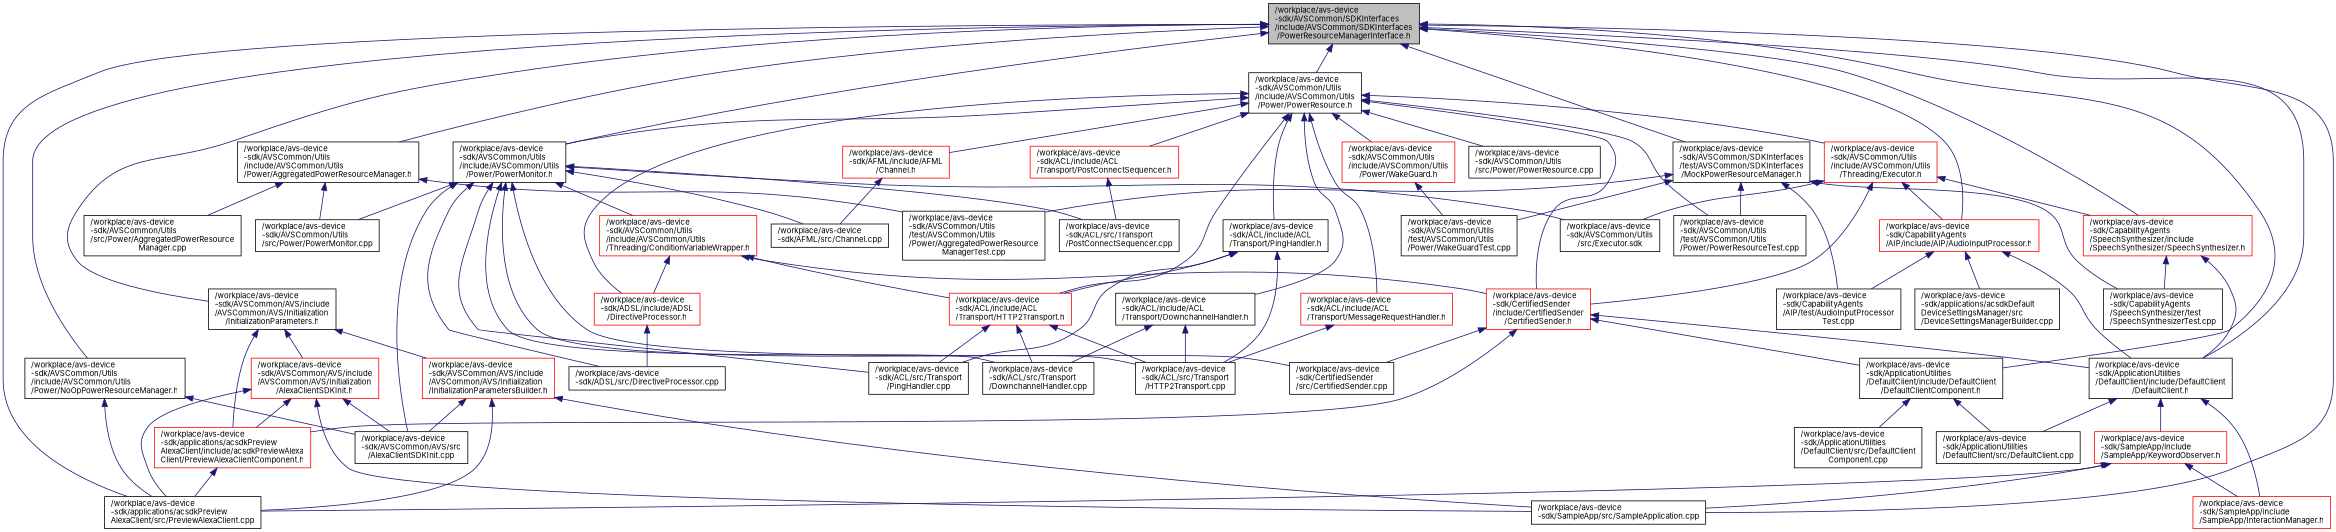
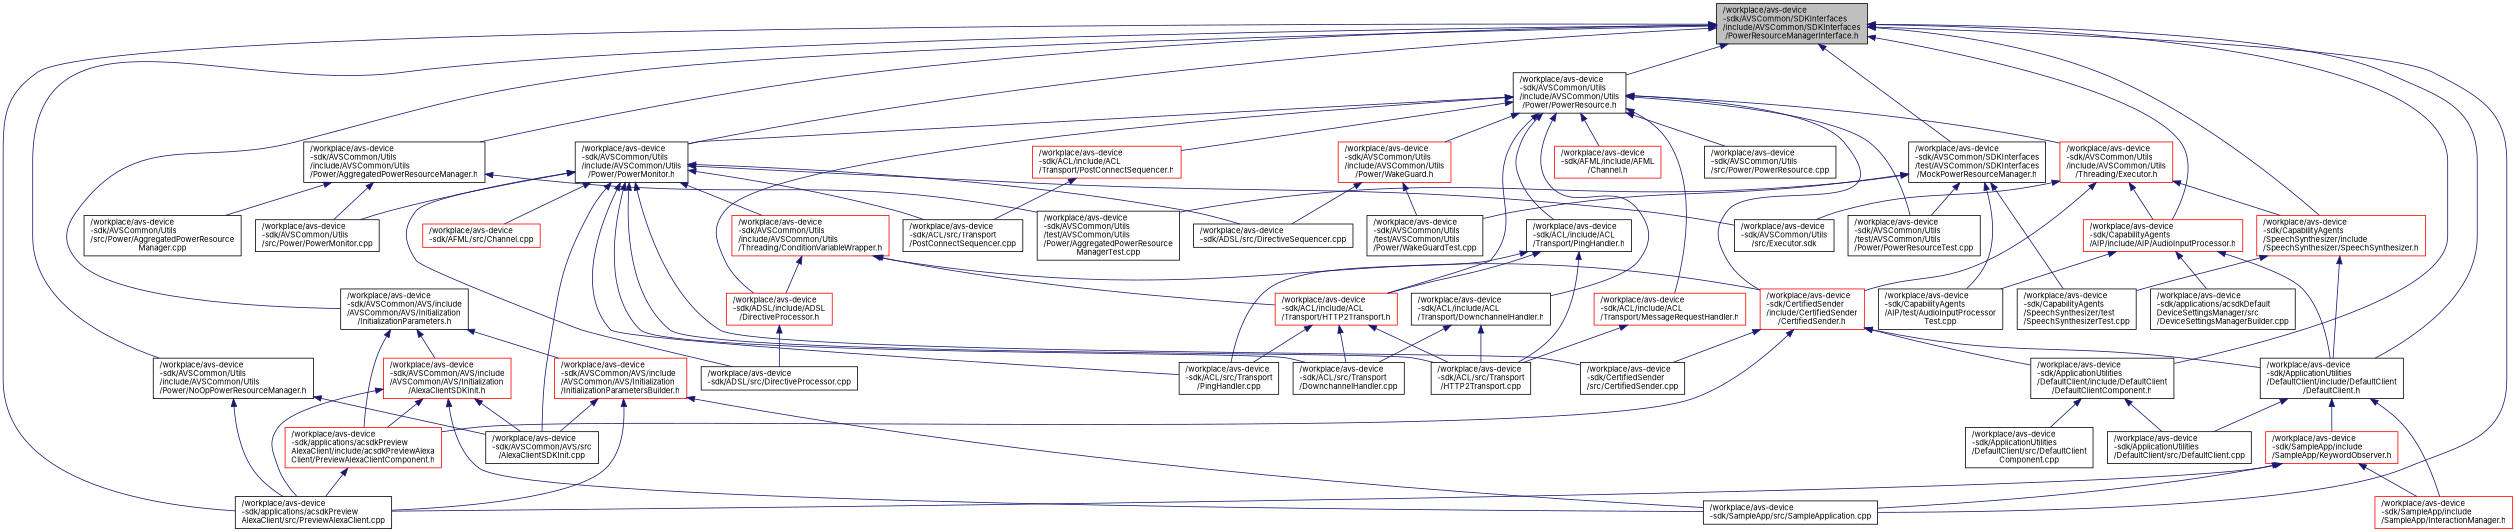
edge "/workplace/avs-device -sdk/AFML/src/Channel.cpp" -> "/workplace/avs-device -sdk/AFML/include/AFML /Channel.h": removed
node "/workplace/avs-device -sdk/AFML/src/Channel.cpp": color black -> red
node "/workplace/avs-device -sdk/ADSL/src/DirectiveSequencer.cpp": added
